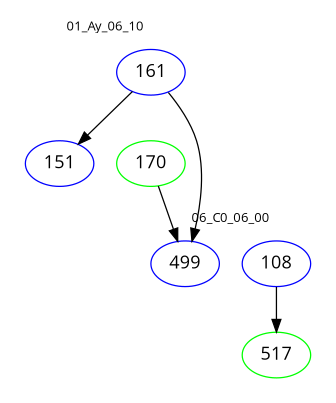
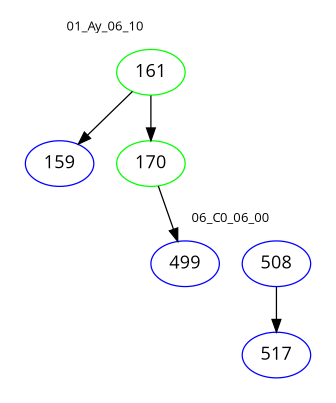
node "161": color blue -> green
edge "161" -> "499": now "161" -> "170"
node "151": label "151" -> "159"
node "108": label "108" -> "508"
node "517": color green -> blue
